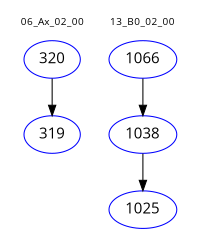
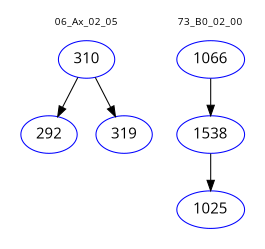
cluster "06_Ax_02_00": label "06_Ax_02_00" -> "06_Ax_02_05"
cluster "13_B0_02_00": label "13_B0_02_00" -> "73_B0_02_00"
node "320": label "320" -> "310"
node "292": added
node "1038": label "1038" -> "1538"
